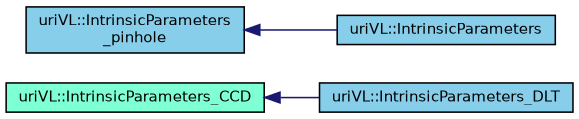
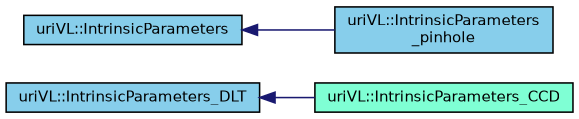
edge "uriVL::IntrinsicParameters" -> "uriVL::IntrinsicParameters _pinhole": reversed
edge "uriVL::IntrinsicParameters_DLT" -> "uriVL::IntrinsicParameters_CCD": reversed
